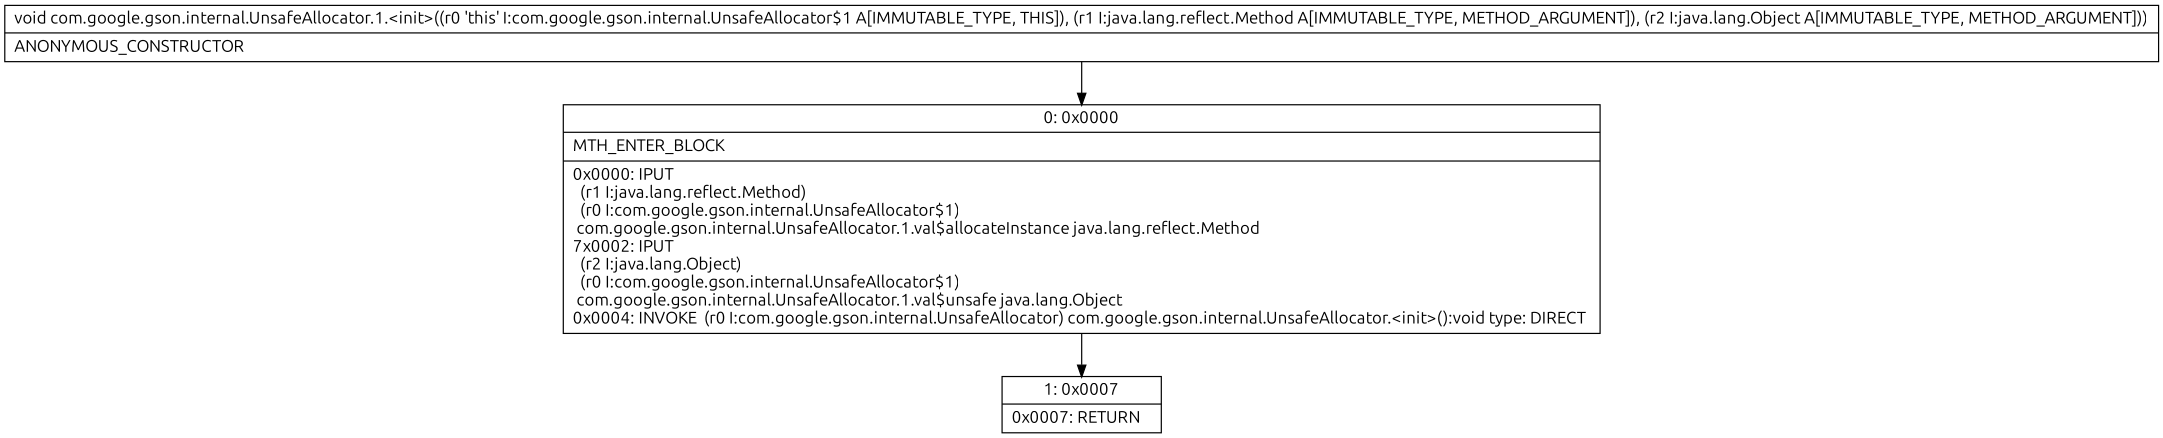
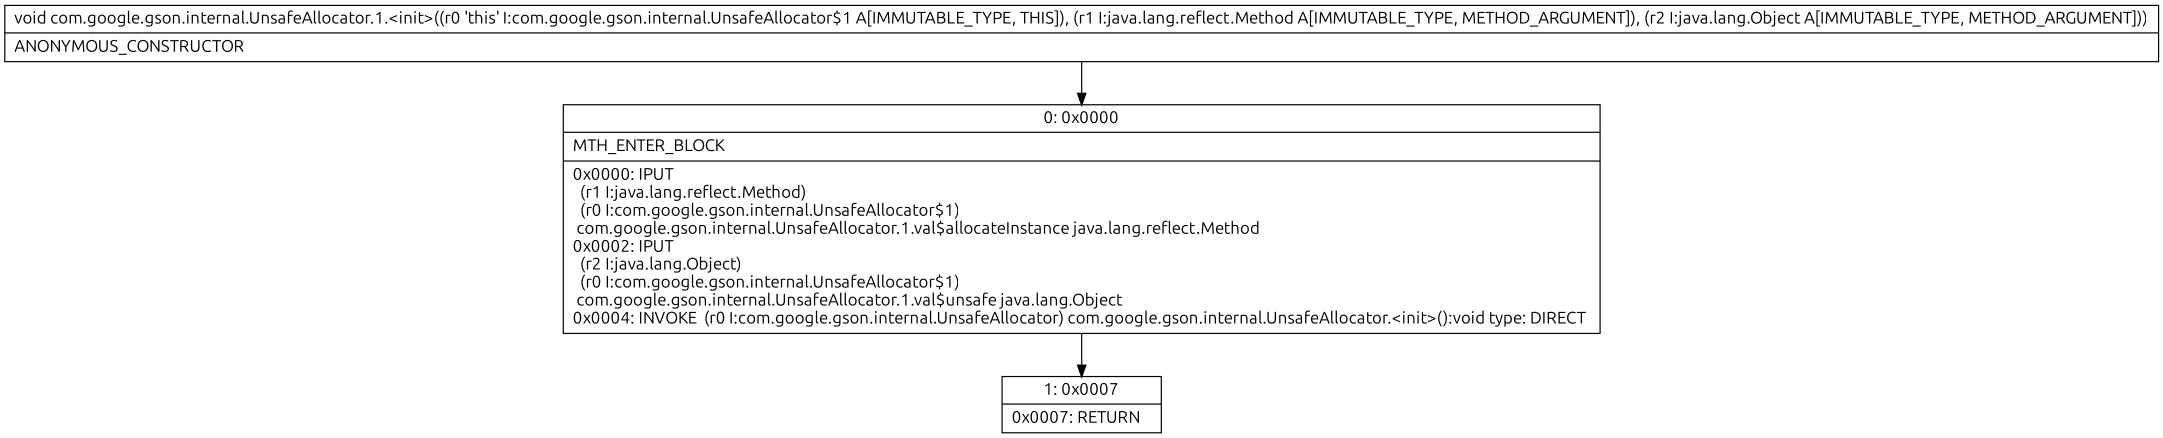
node "0: 0x0000": text "7x0002: IPUT" -> "0x0002: IPUT"
